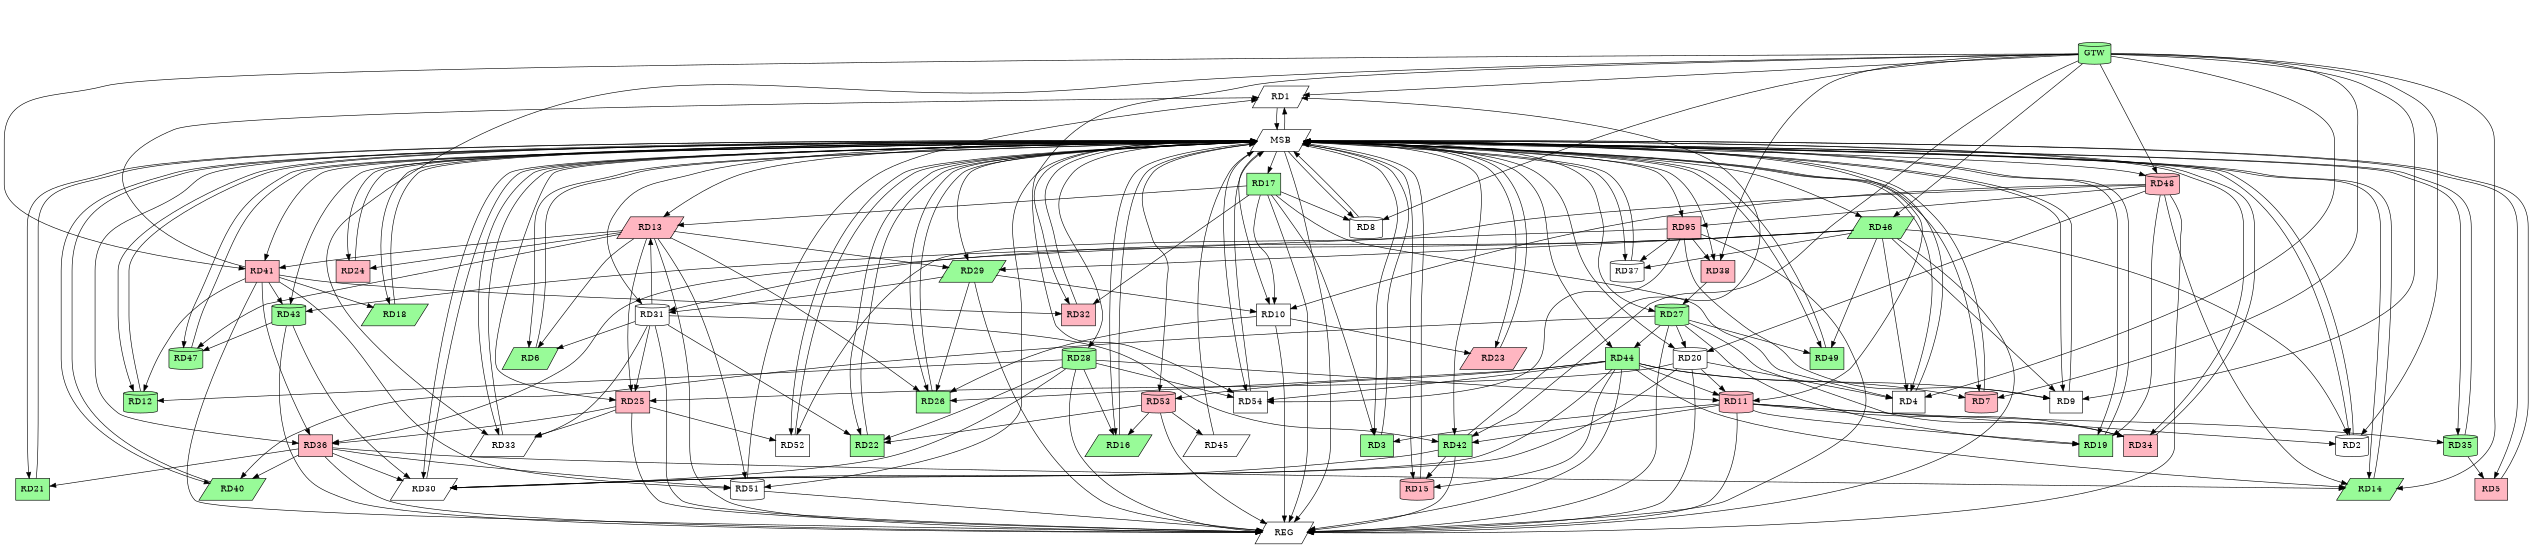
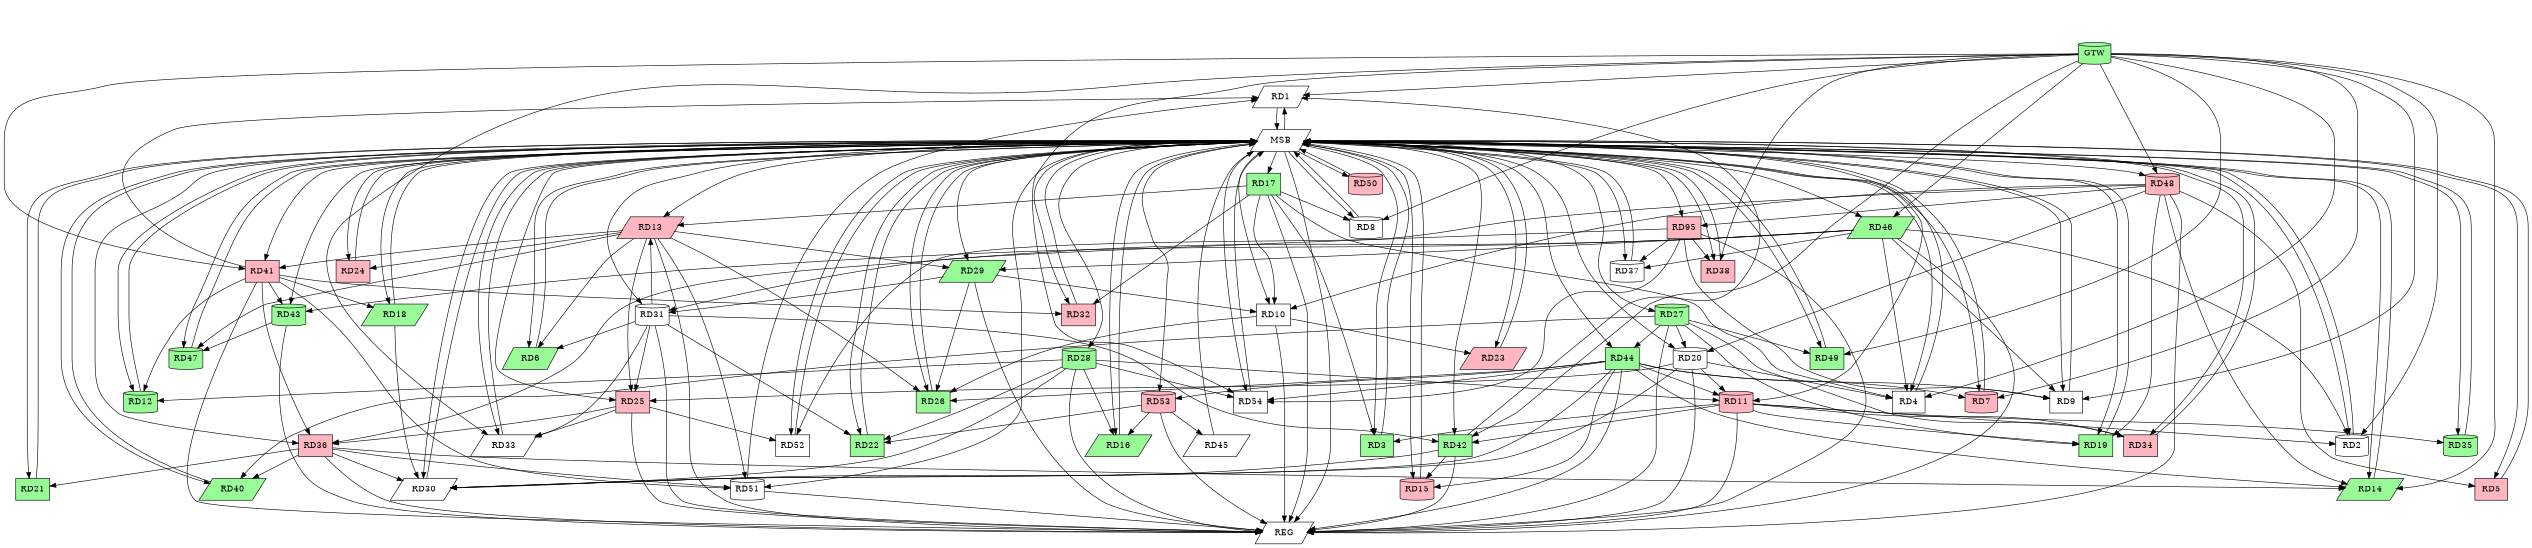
node "RD50": added
edge "RD46" -> "RD49": now "GTW" -> "RD49"
edge "RD38" -> "RD27": now "RD38" -> "MSB"
edge "RD43" -> "RD30": now "RD18" -> "RD30"
edge "RD35" -> "RD5": now "RD48" -> "RD5"
